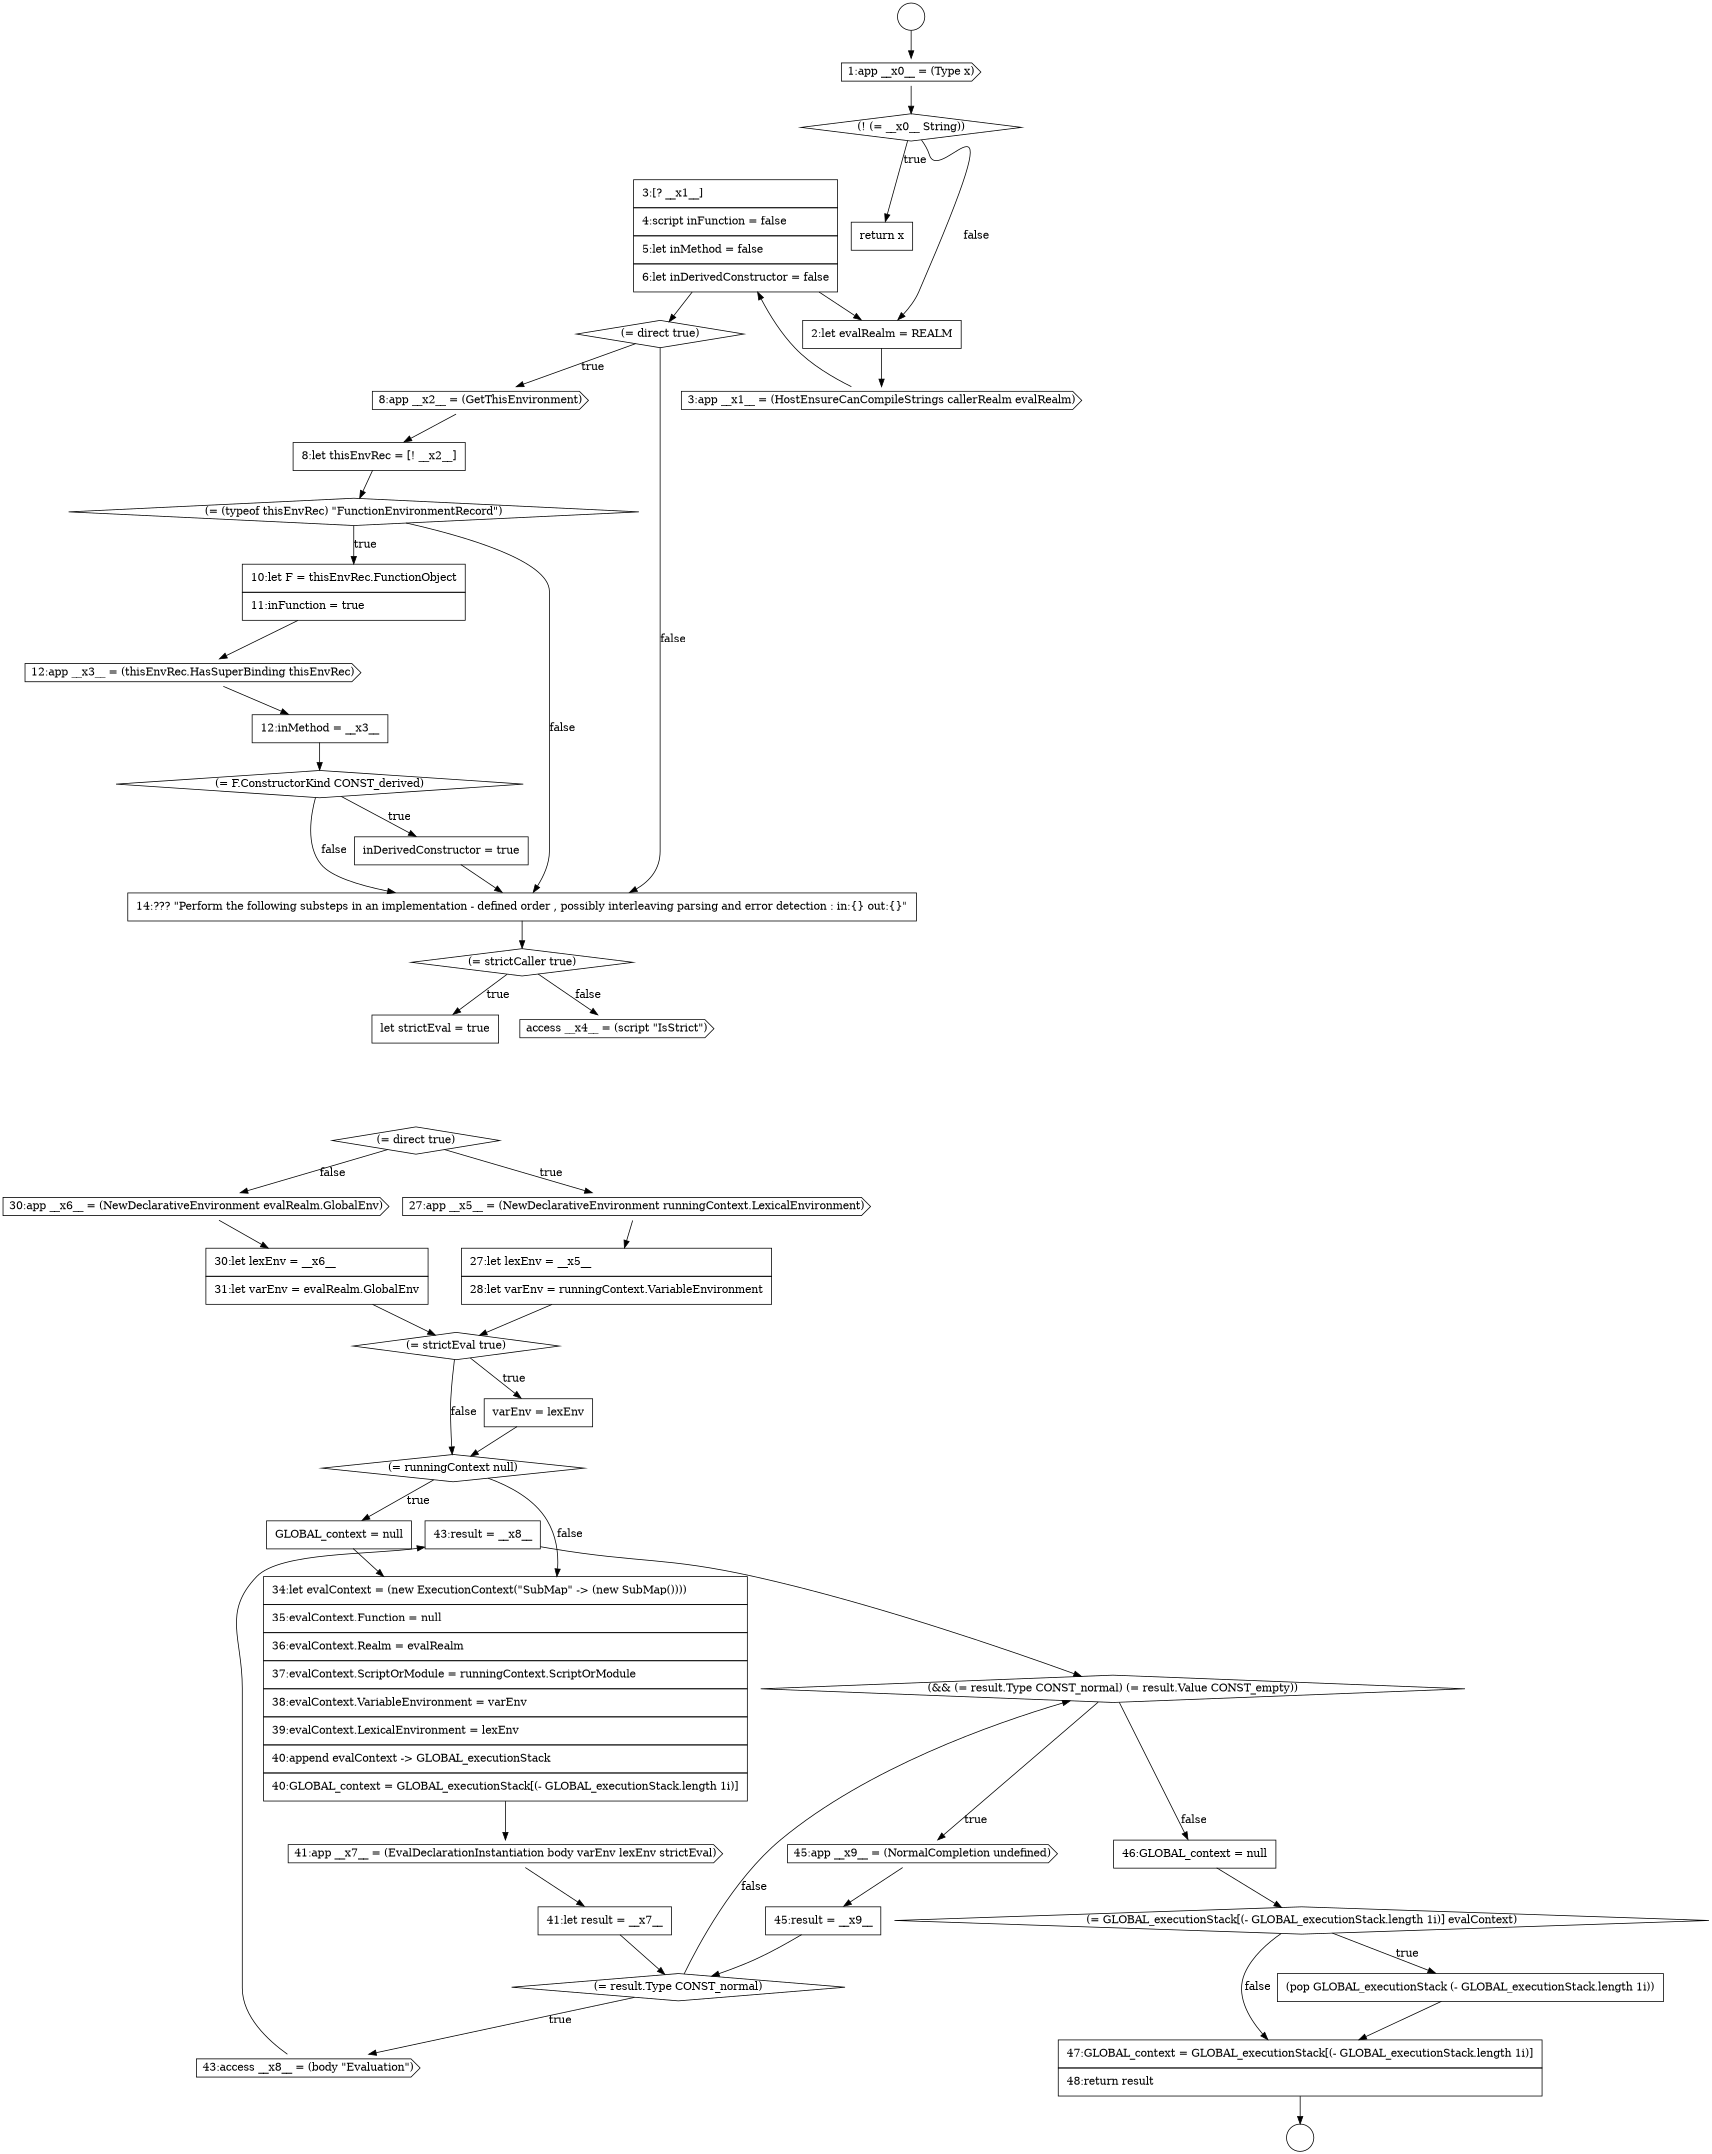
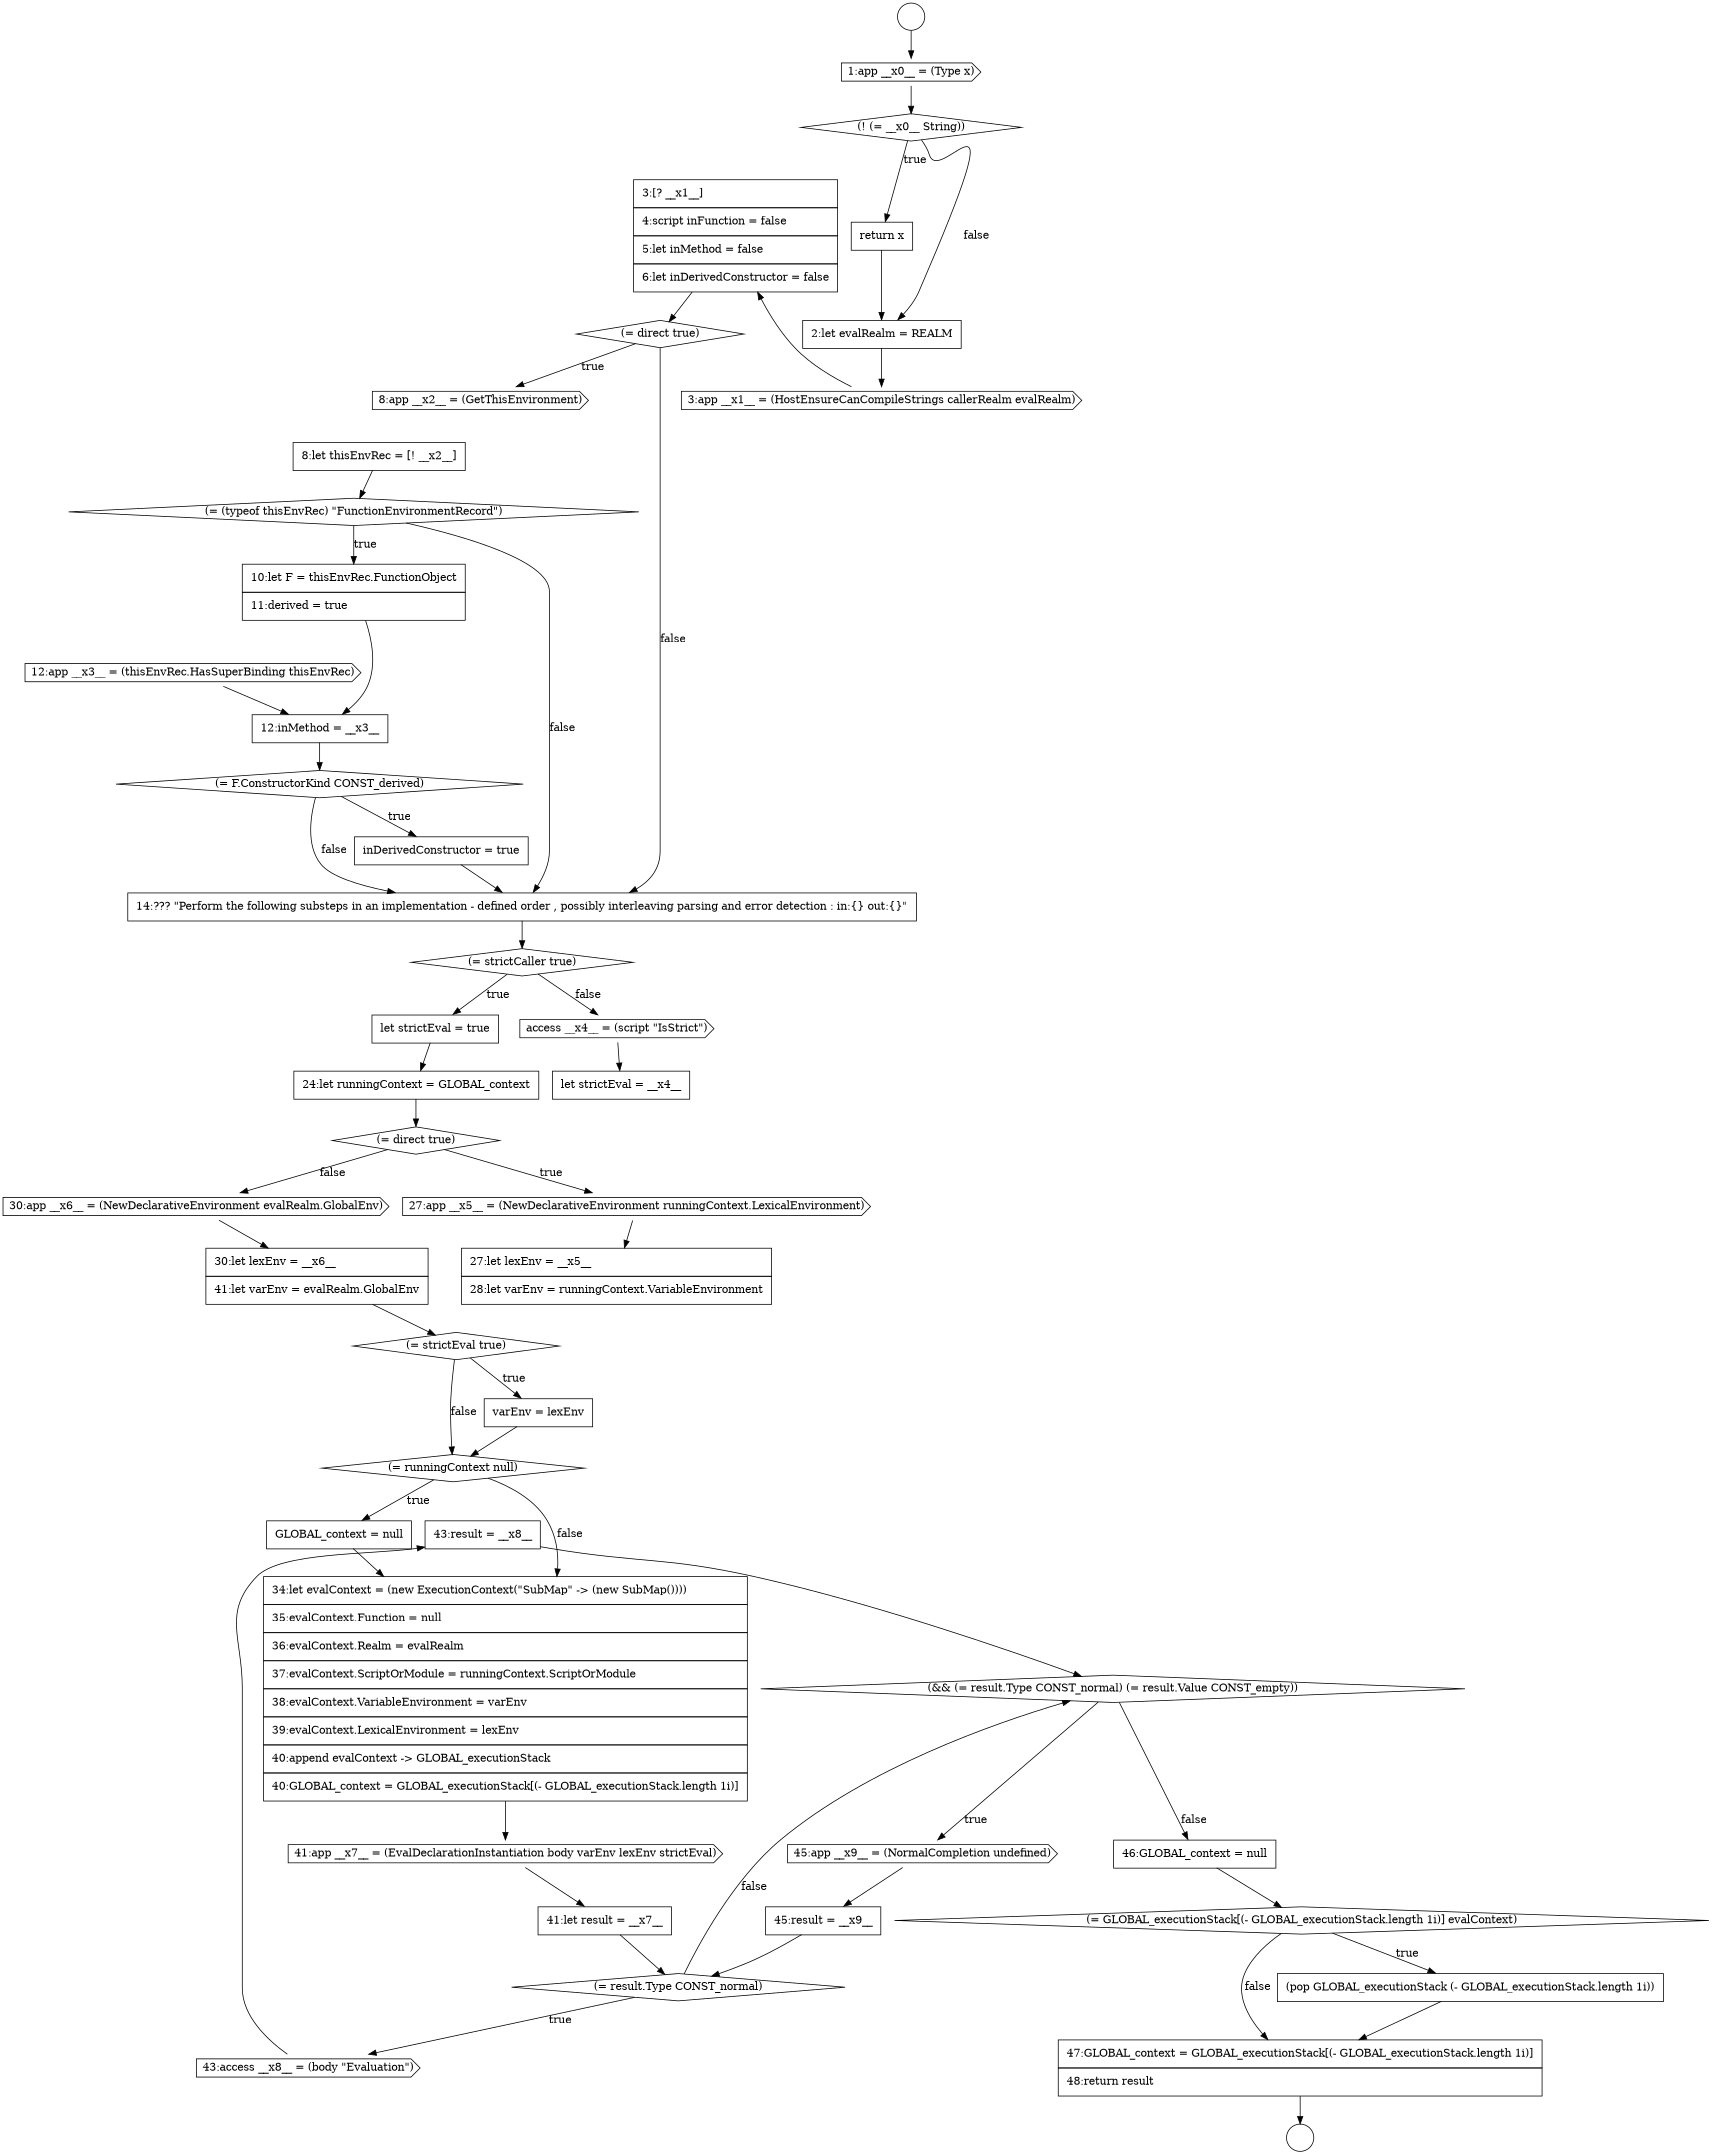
edge "3:[? __x1__]" -> "2:let evalRealm = REALM": now "return x" -> "2:let evalRealm = REALM"
edge "8:app __x2__ = (GetThisEnvironment)" -> "8:let thisEnvRec = [! __x2__]": removed
node "10:let F = thisEnvRec.FunctionObject": text "11:inFunction = true" -> "11:derived = true"
edge "10:let F = thisEnvRec.FunctionObject" -> "12:app __x3__ = (thisEnvRec.HasSuperBinding thisEnvRec)": now "10:let F = thisEnvRec.FunctionObject" -> "12:inMethod = __x3__"
node "24:let runningContext = GLOBAL_context": added
node "let strictEval = __x4__": added
node "30:let lexEnv = __x6__": text "31:let varEnv = evalRealm.GlobalEnv" -> "41:let varEnv = evalRealm.GlobalEnv"
edge "27:let lexEnv = __x5__" -> "(= strictEval true)": removed
